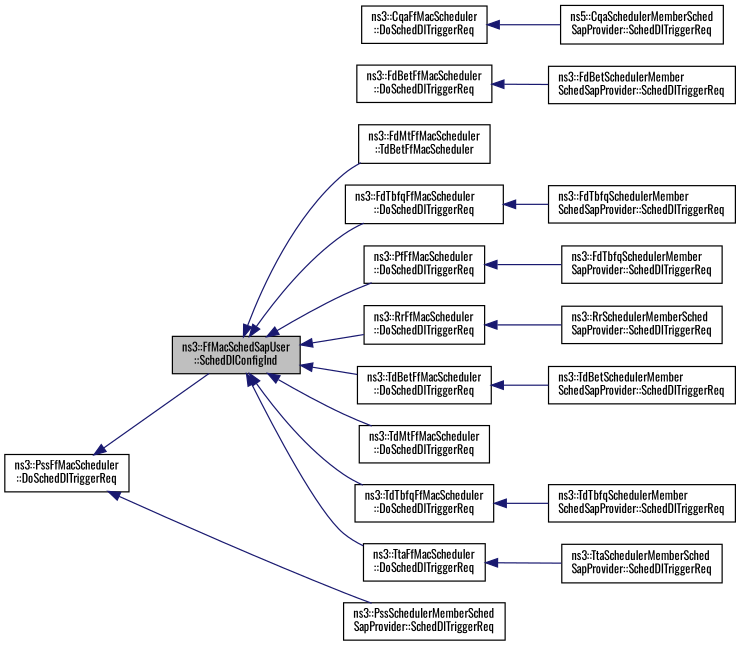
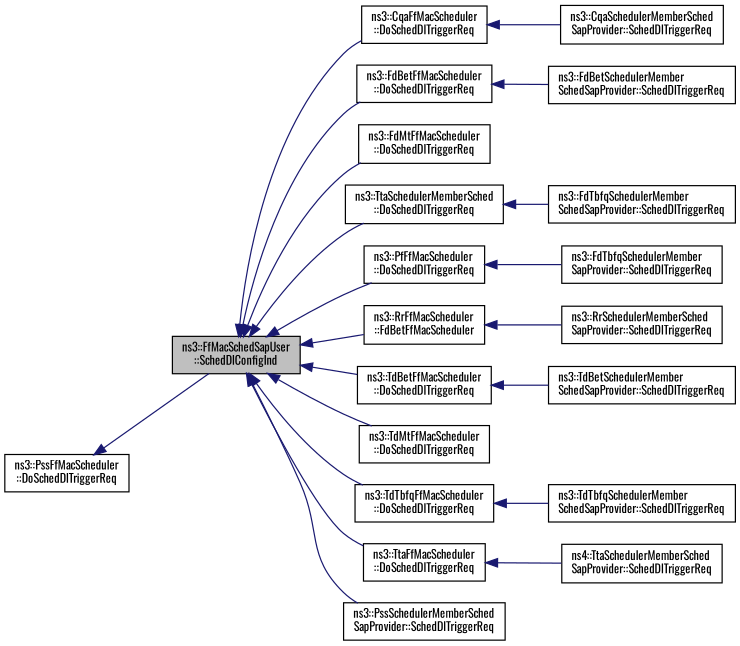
node "ns5::CqaSchedulerMemberSched SapProvider::SchedDlTriggerReq": label "ns5::CqaSchedulerMemberSched SapProvider::SchedDlTriggerReq" -> "ns3::CqaSchedulerMemberSched SapProvider::SchedDlTriggerReq"
node "ns3::FdMtFfMacScheduler ::TdBetFfMacScheduler": label "ns3::FdMtFfMacScheduler ::TdBetFfMacScheduler" -> "ns3::FdMtFfMacScheduler ::DoSchedDlTriggerReq"
edge "ns3::CqaFfMacScheduler ::DoSchedDlTriggerReq" -> "ns3::FfMacSchedSapUser ::SchedDlConfigInd": added
edge "ns3::FdBetFfMacScheduler ::DoSchedDlTriggerReq" -> "ns3::FfMacSchedSapUser ::SchedDlConfigInd": added
node "ns3::FdTbfqFfMacScheduler ::DoSchedDlTriggerReq": label "ns3::FdTbfqFfMacScheduler ::DoSchedDlTriggerReq" -> "ns3::TtaSchedulerMemberSched ::DoSchedDlTriggerReq"
node "ns3::RrFfMacScheduler ::DoSchedDlTriggerReq": label "ns3::RrFfMacScheduler ::DoSchedDlTriggerReq" -> "ns3::RrFfMacScheduler ::FdBetFfMacScheduler"
edge "ns3::PssSchedulerMemberSched SapProvider::SchedDlTriggerReq" -> "ns3::PssFfMacScheduler ::DoSchedDlTriggerReq": now "ns3::PssSchedulerMemberSched SapProvider::SchedDlTriggerReq" -> "ns3::FfMacSchedSapUser ::SchedDlConfigInd"
node "ns3::TtaSchedulerMemberSched SapProvider::SchedDlTriggerReq": label "ns3::TtaSchedulerMemberSched SapProvider::SchedDlTriggerReq" -> "ns4::TtaSchedulerMemberSched SapProvider::SchedDlTriggerReq"
